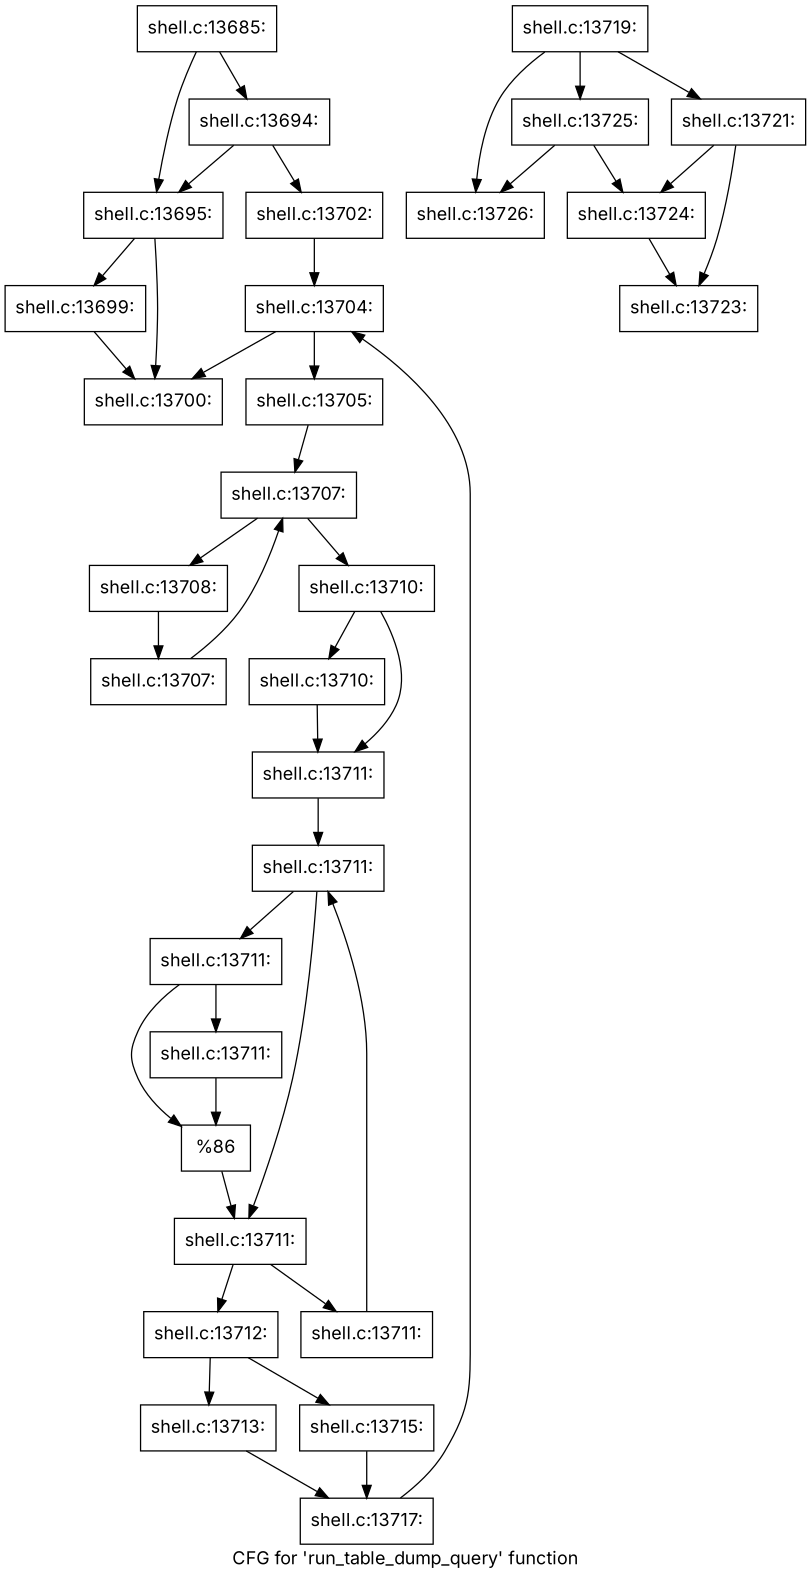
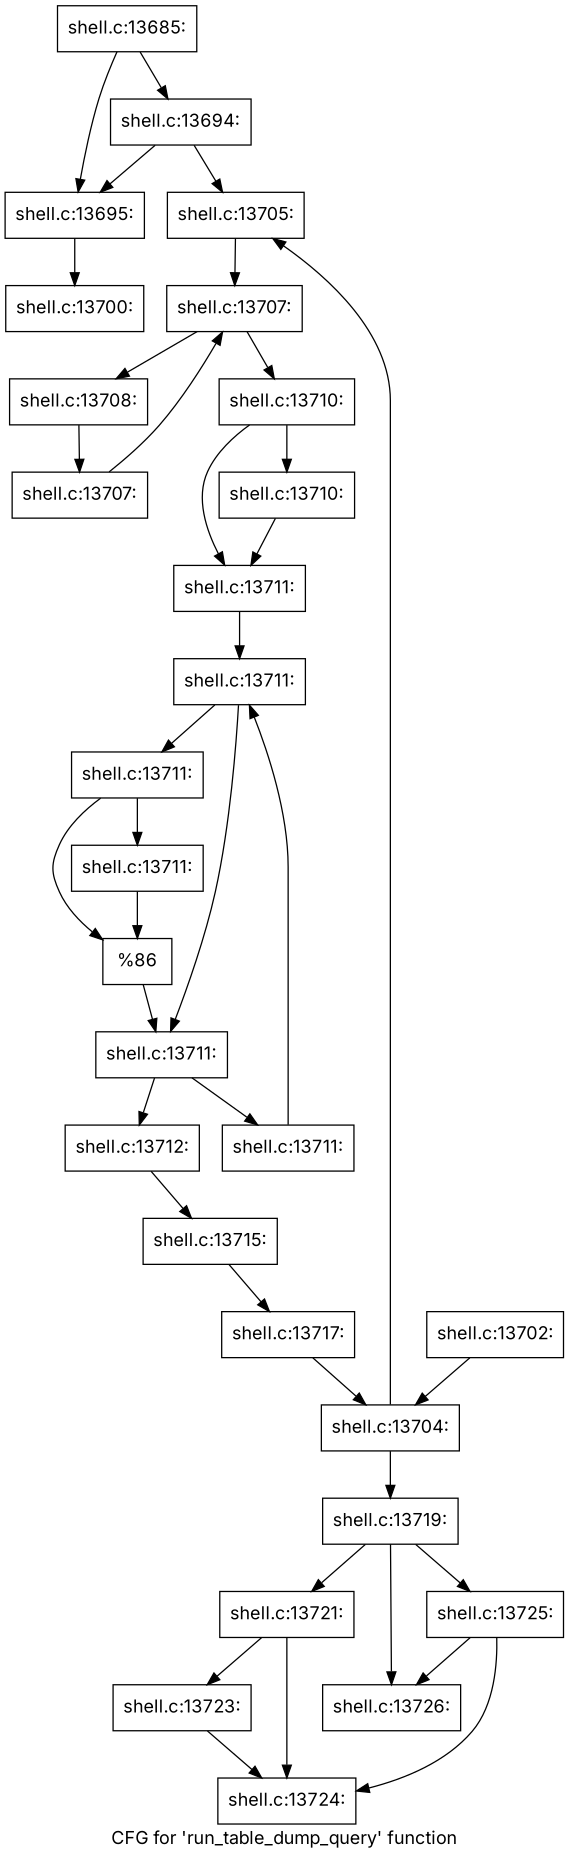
edge "shell.c:13694:" -> "shell.c:13702:": now "shell.c:13694:" -> "shell.c:13705:"
edge "shell.c:13724:" -> "shell.c:13723:": reversed
node "shell.c:13699:": removed
edge "shell.c:13704:" -> "shell.c:13700:": now "shell.c:13704:" -> "shell.c:13719:"
node "shell.c:13713:": removed
